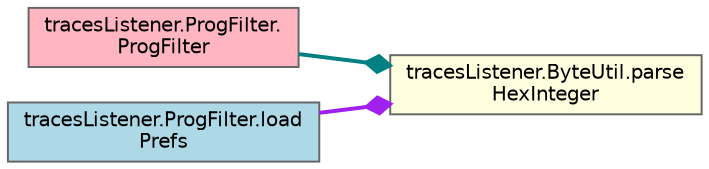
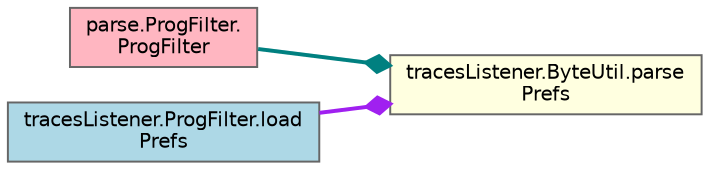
node "tracesListener.ProgFilter. ProgFilter": label "tracesListener.ProgFilter. ProgFilter" -> "parse.ProgFilter. ProgFilter"
node "tracesListener.ByteUtil.parse HexInteger": label "tracesListener.ByteUtil.parse HexInteger" -> "tracesListener.ByteUtil.parse Prefs"
